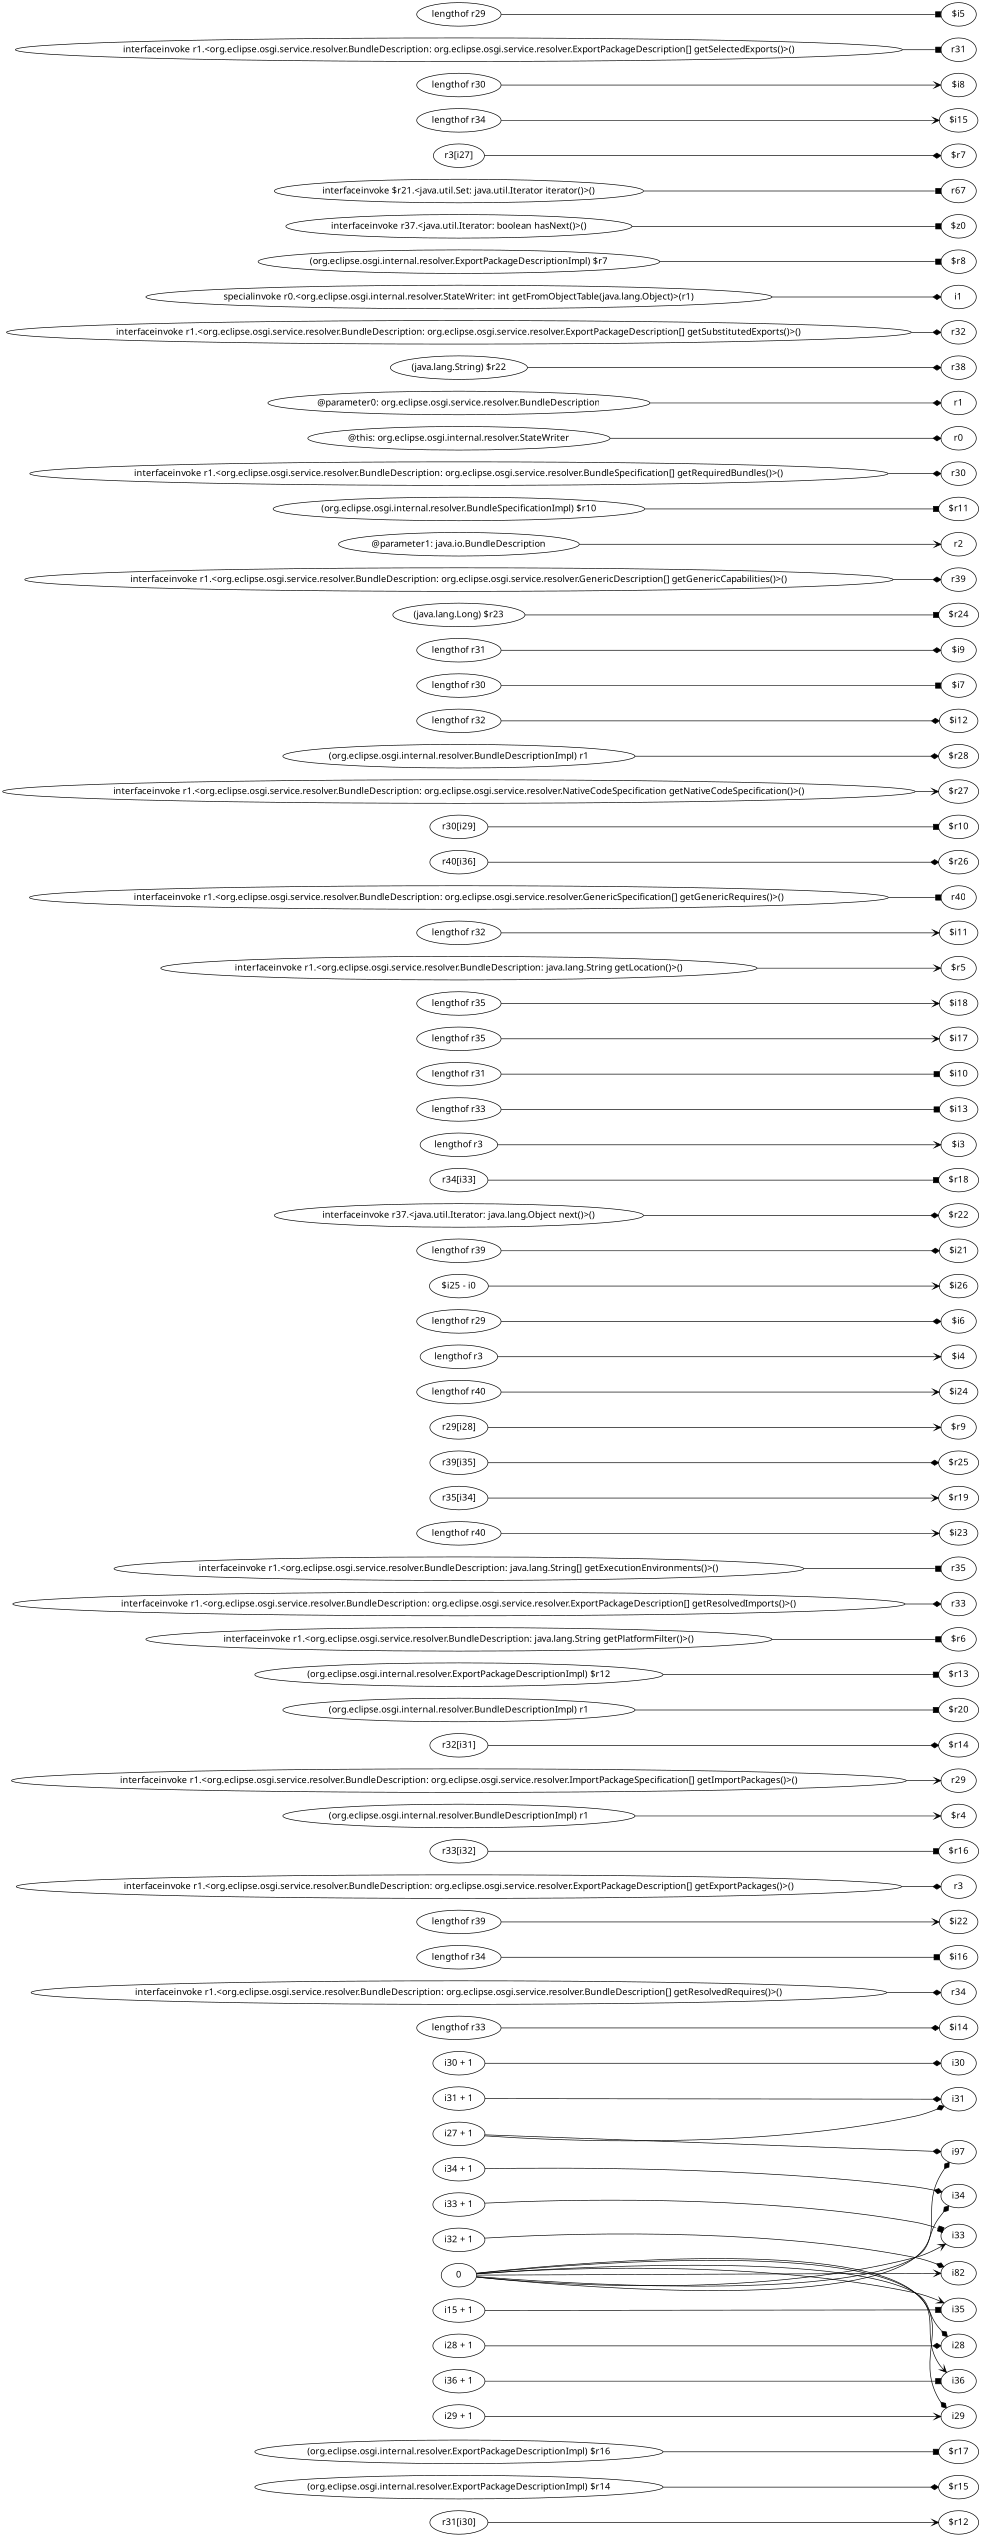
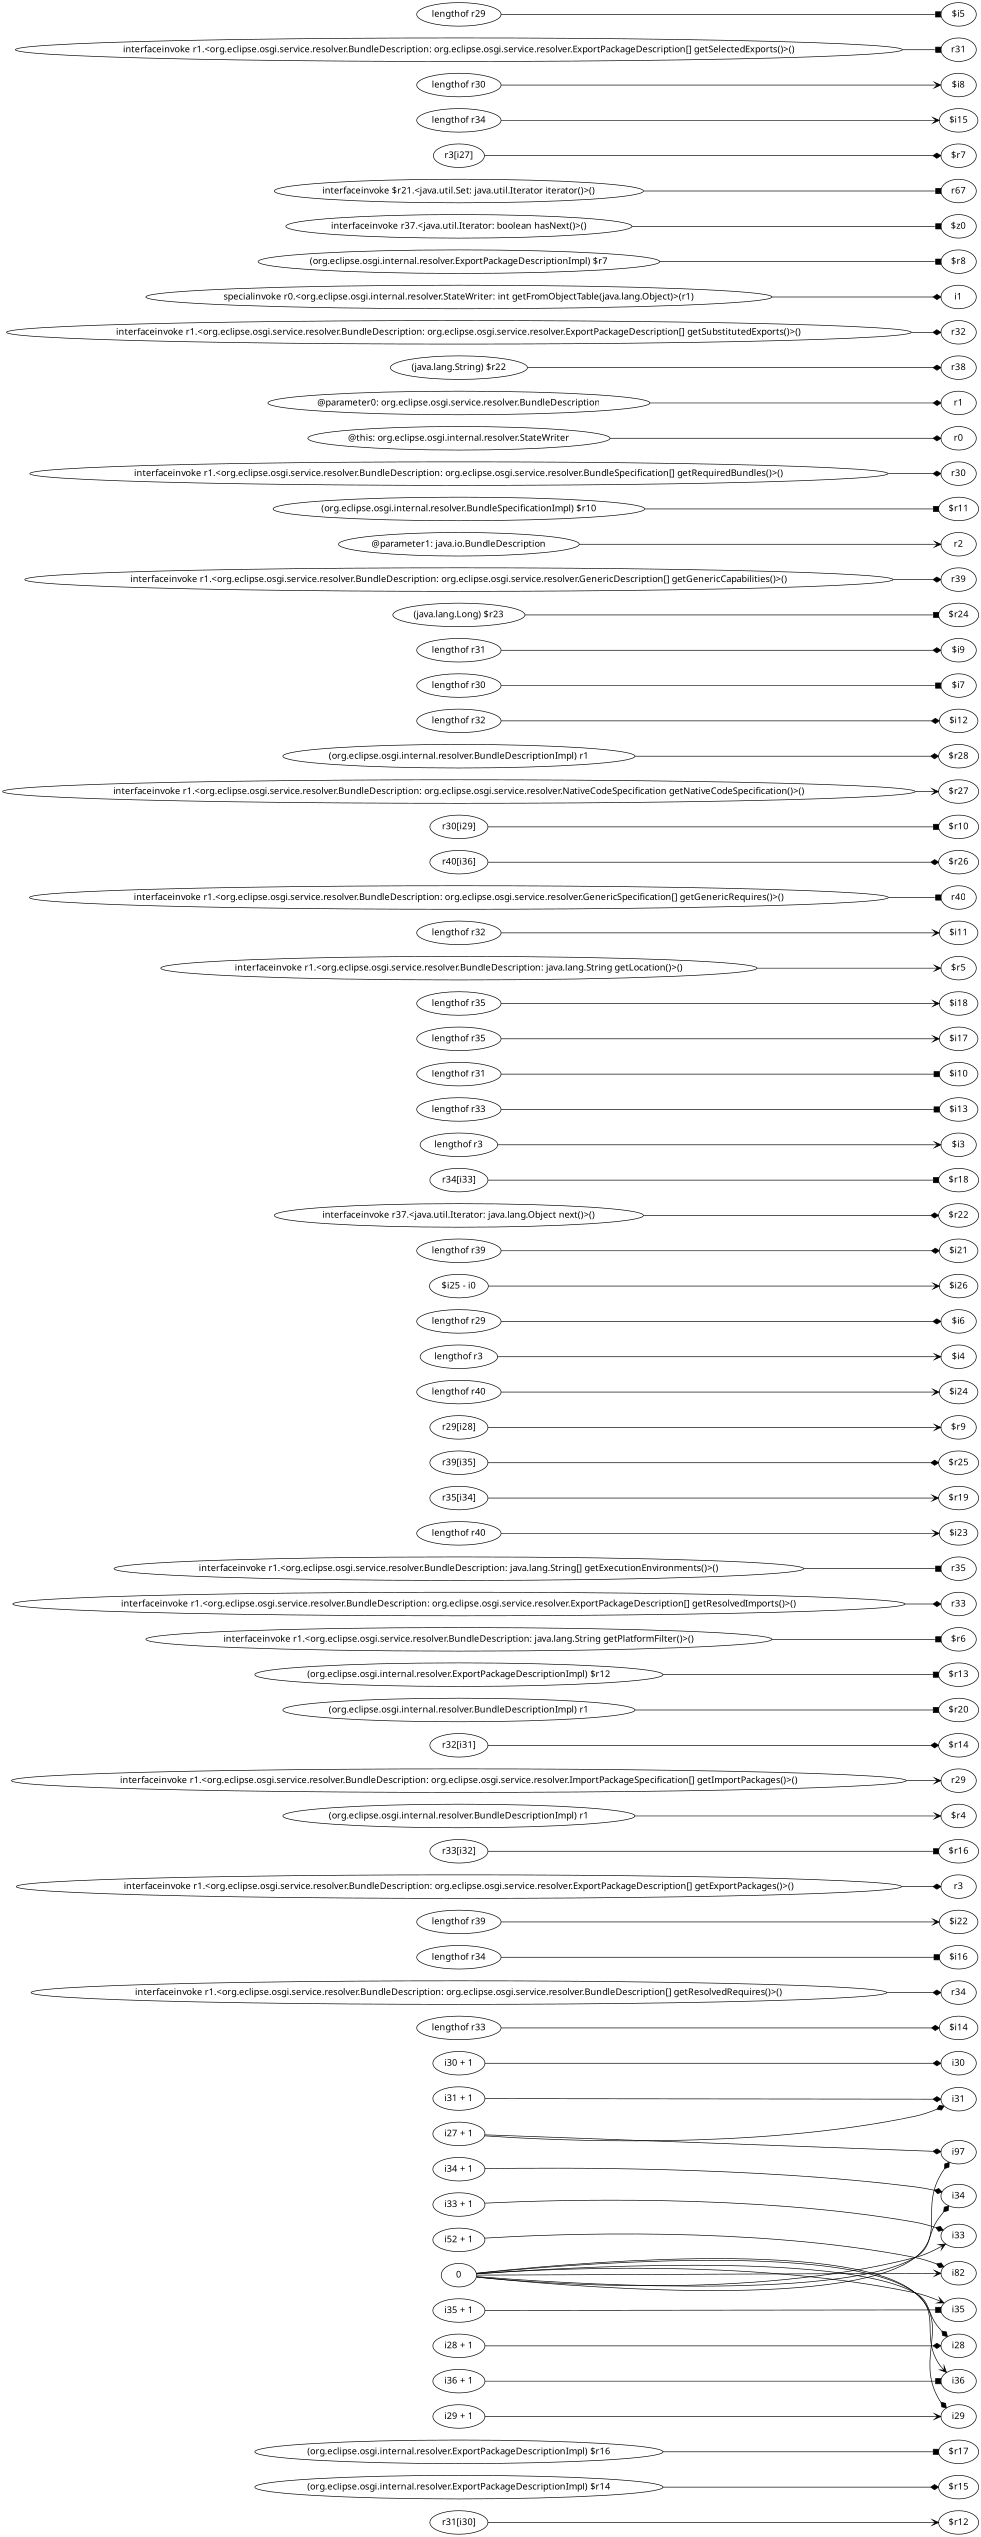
edge "i33 + 1" -> "i33": arrowhead box -> diamond
node "i32 + 1": label "i32 + 1" -> "i52 + 1"
node "i15 + 1": label "i15 + 1" -> "i35 + 1"
